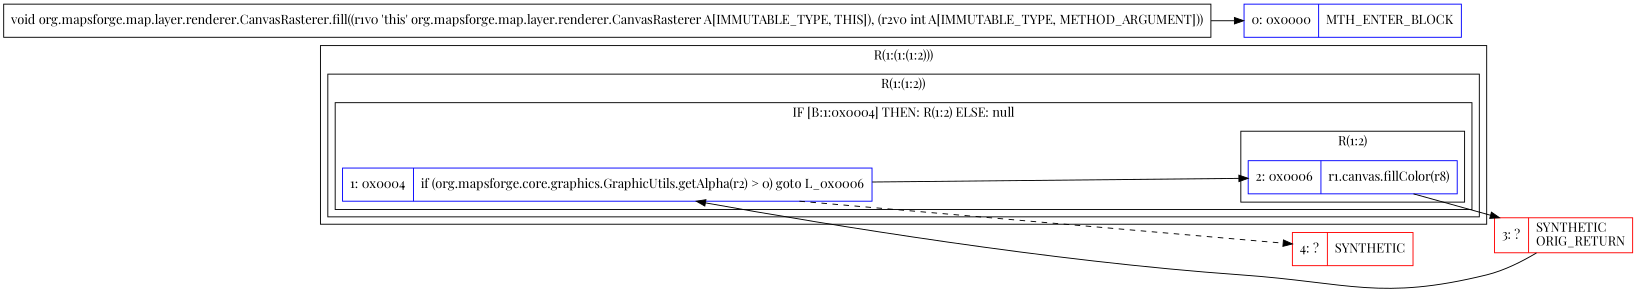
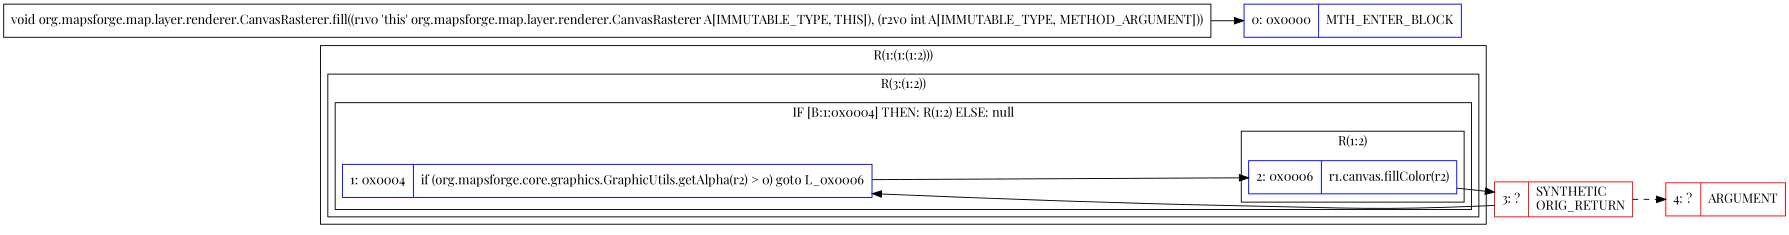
cluster "R(1:(1:2))": label "R(1:(1:2))" -> "R(3:(1:2))"
node "2: 0x0006": text "r1.canvas.fillColor(r8)" -> "r1.canvas.fillColor(r2)"
edge "1: 0x0004" -> "4: ?": now "3: ?" -> "4: ?"
node "4: ?": text "SYNTHETIC" -> "ARGUMENT"
